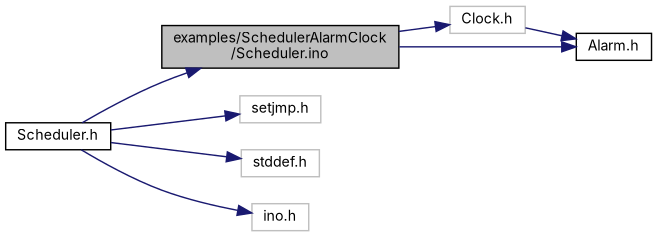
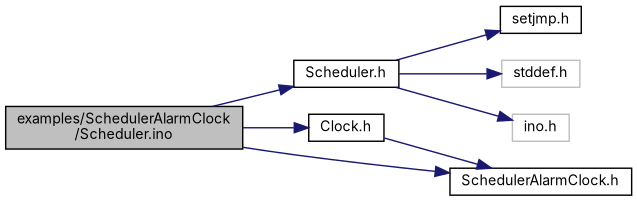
node "Clock.h": color grey75 -> black
node "Alarm.h": label "Alarm.h" -> "SchedulerAlarmClock.h"
edge "Scheduler.h" -> "examples/SchedulerAlarmClock /Scheduler.ino": reversed
node "setjmp.h": color grey75 -> black
